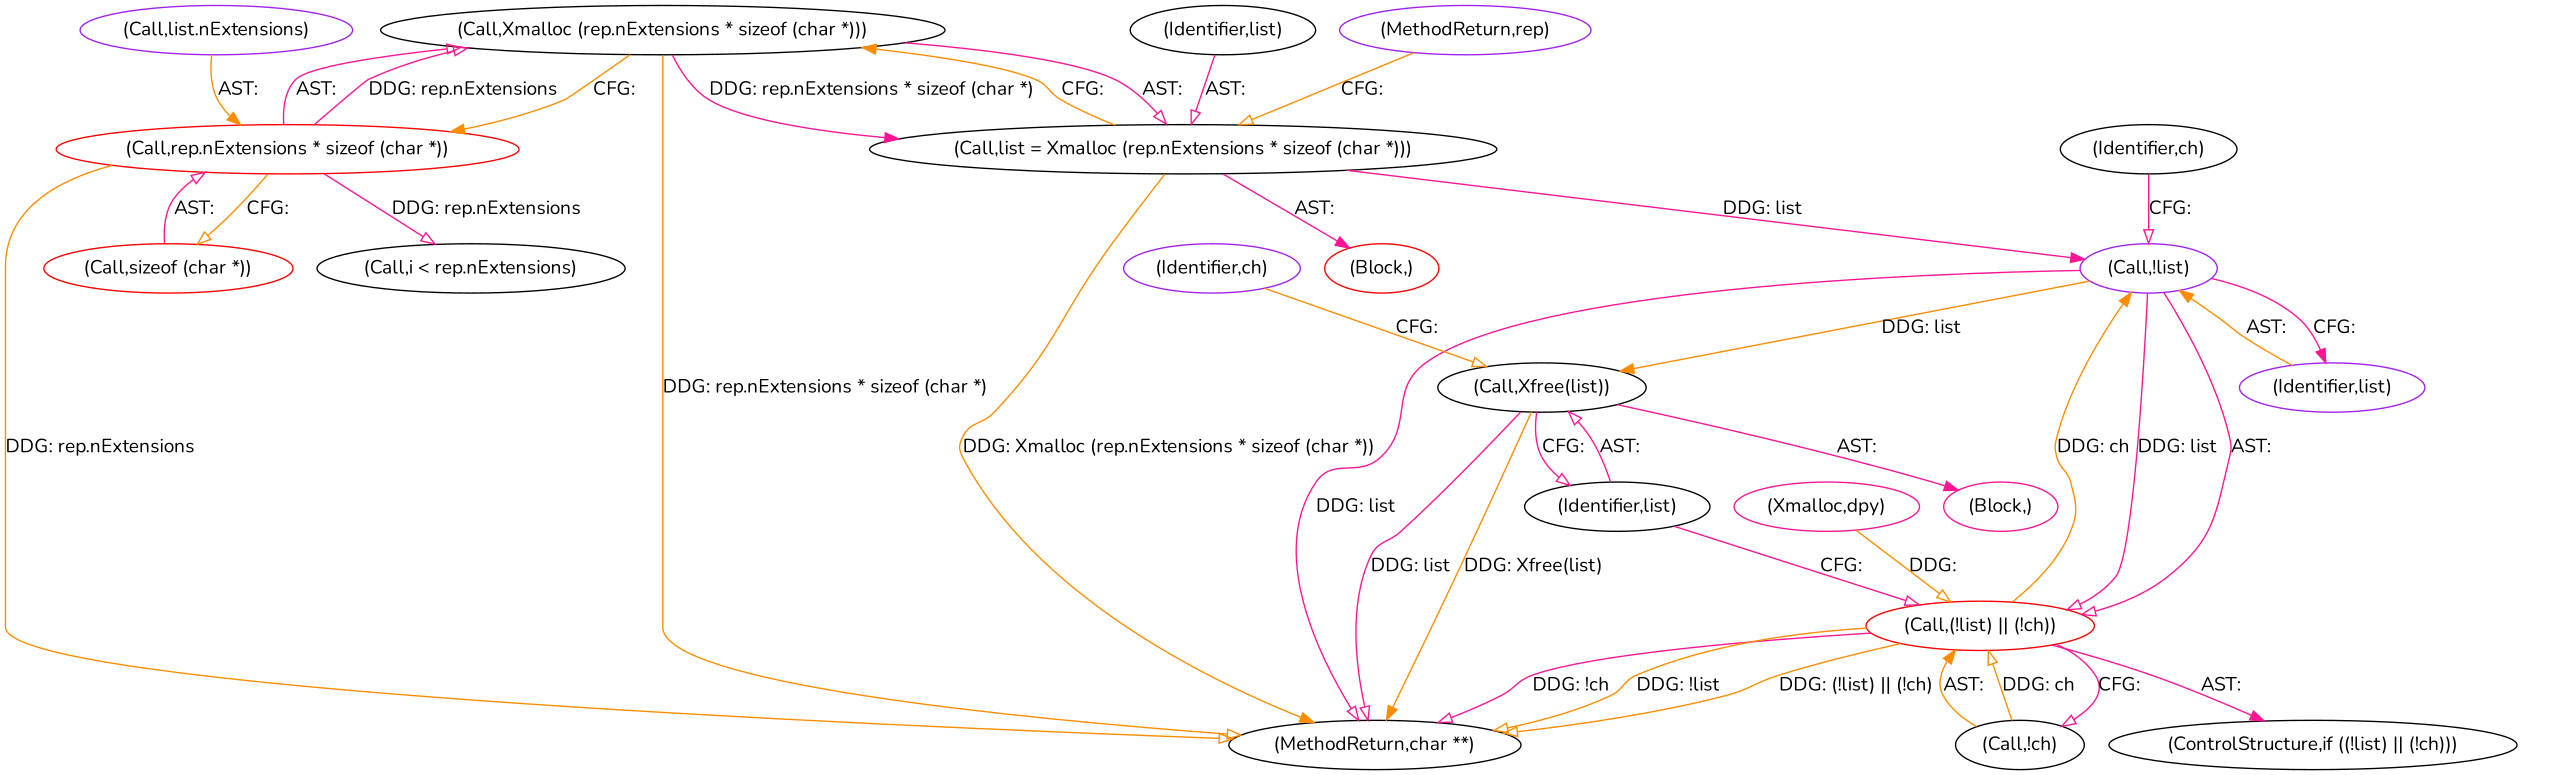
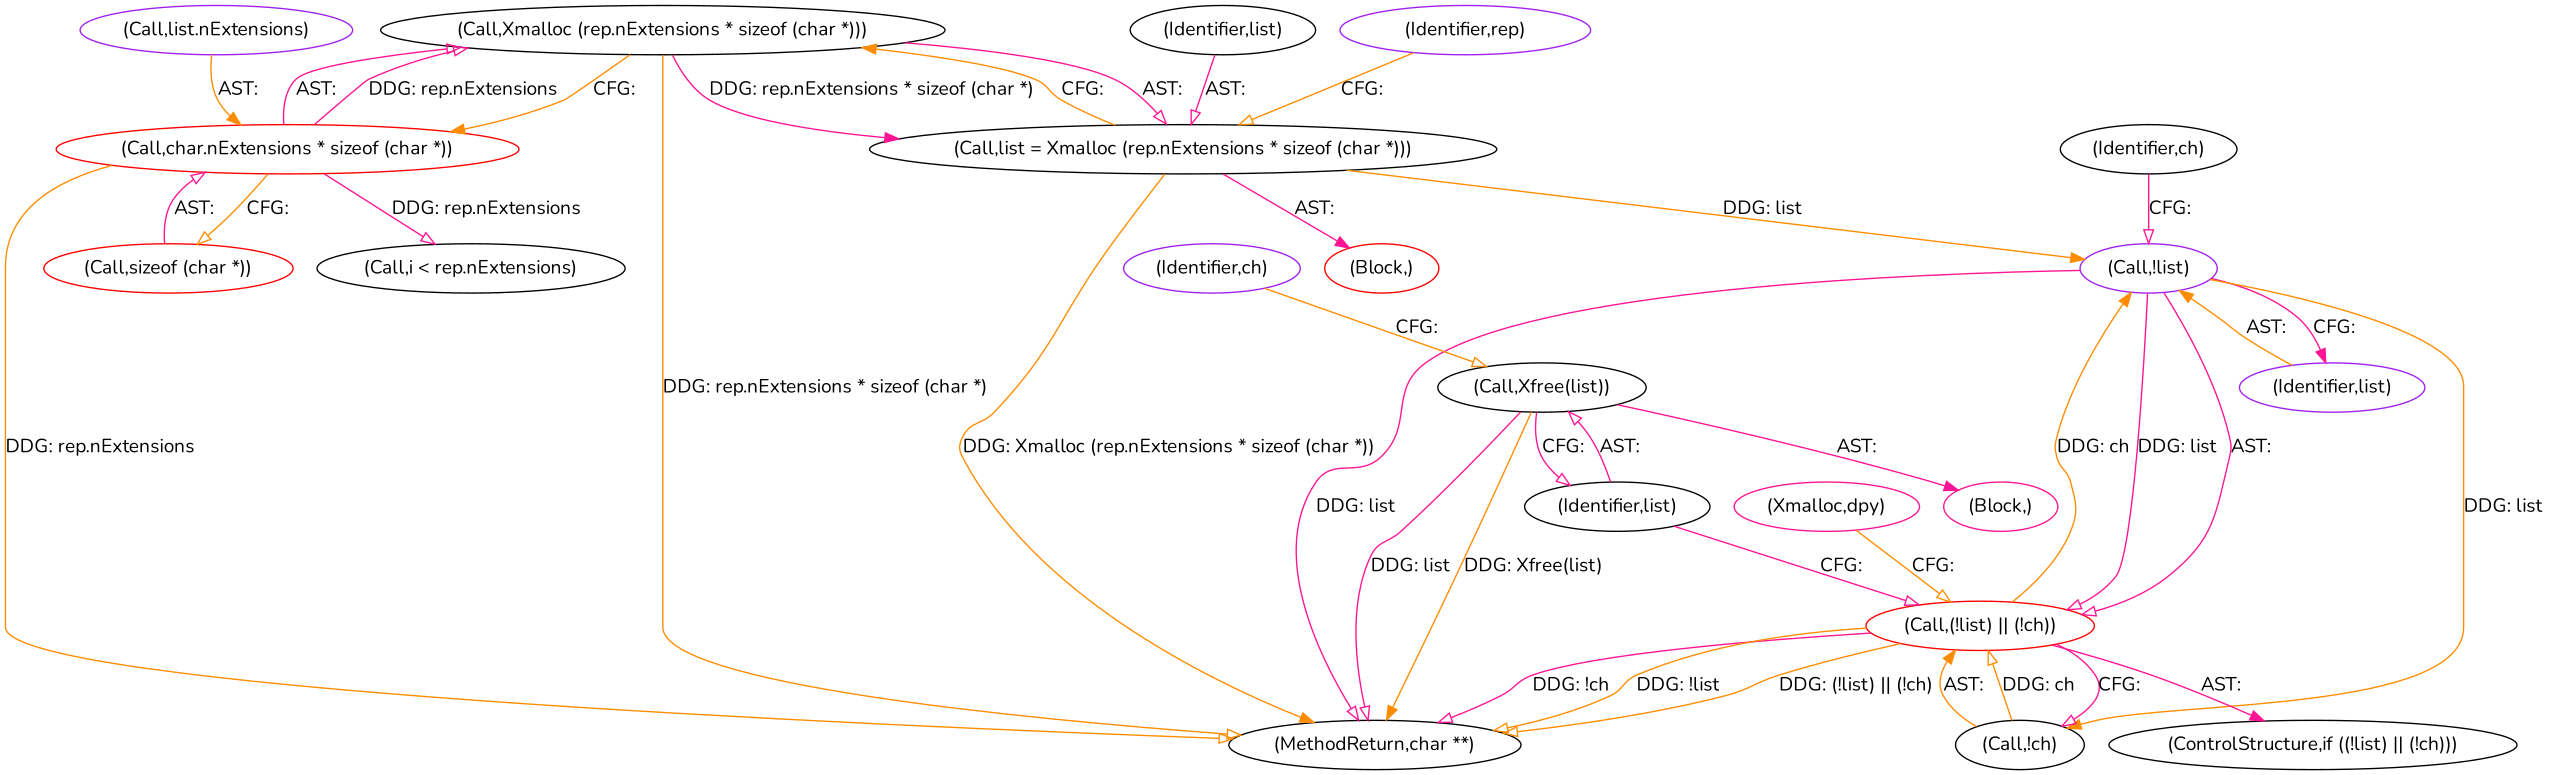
node "(MethodReturn,rep)": label "(MethodReturn,rep)" -> "(Identifier,rep)"
node "(Call,rep.nExtensions * sizeof (char *))": label "(Call,rep.nExtensions * sizeof (char *))" -> "(Call,char.nExtensions * sizeof (char *))"
edge "(Call,list = Xmalloc (rep.nExtensions * sizeof (char *)))" -> "(Call,!list)": color deeppink -> darkorange
edge "(Call,!list)" -> "(Call,Xfree(list))": now "(Call,!list)" -> "(Call,!ch)"
edge "(Xmalloc,dpy)" -> "(Call,(!list) || (!ch))": label "DDG: " -> "CFG: "
